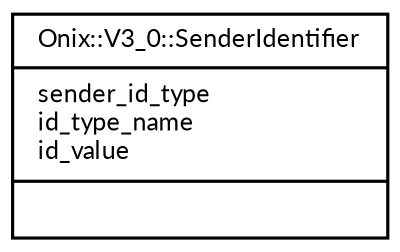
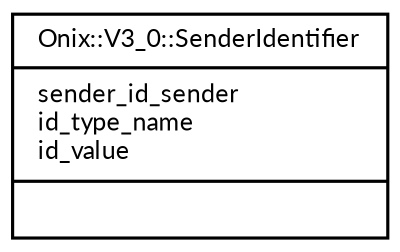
node "Onix::V3_0::SenderIdentifier": text "sender_id_type" -> "sender_id_sender"
